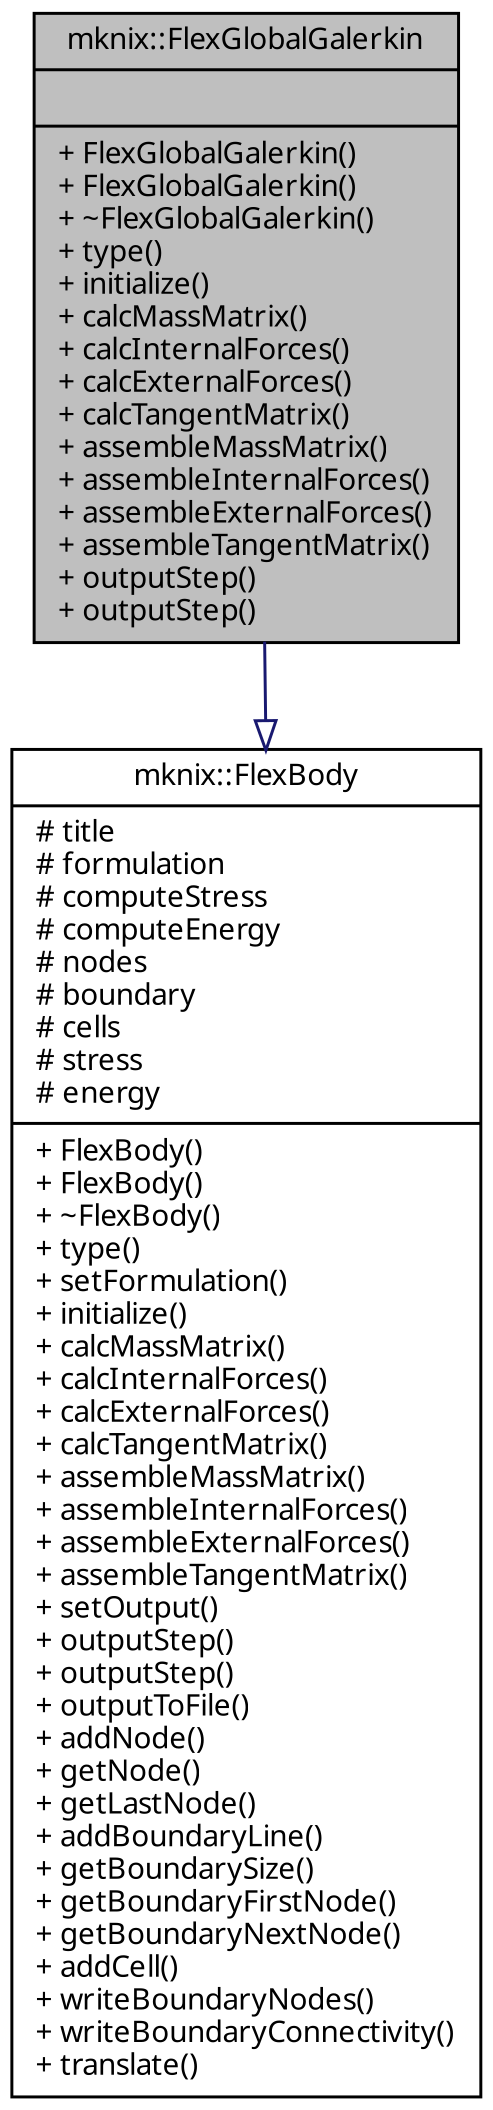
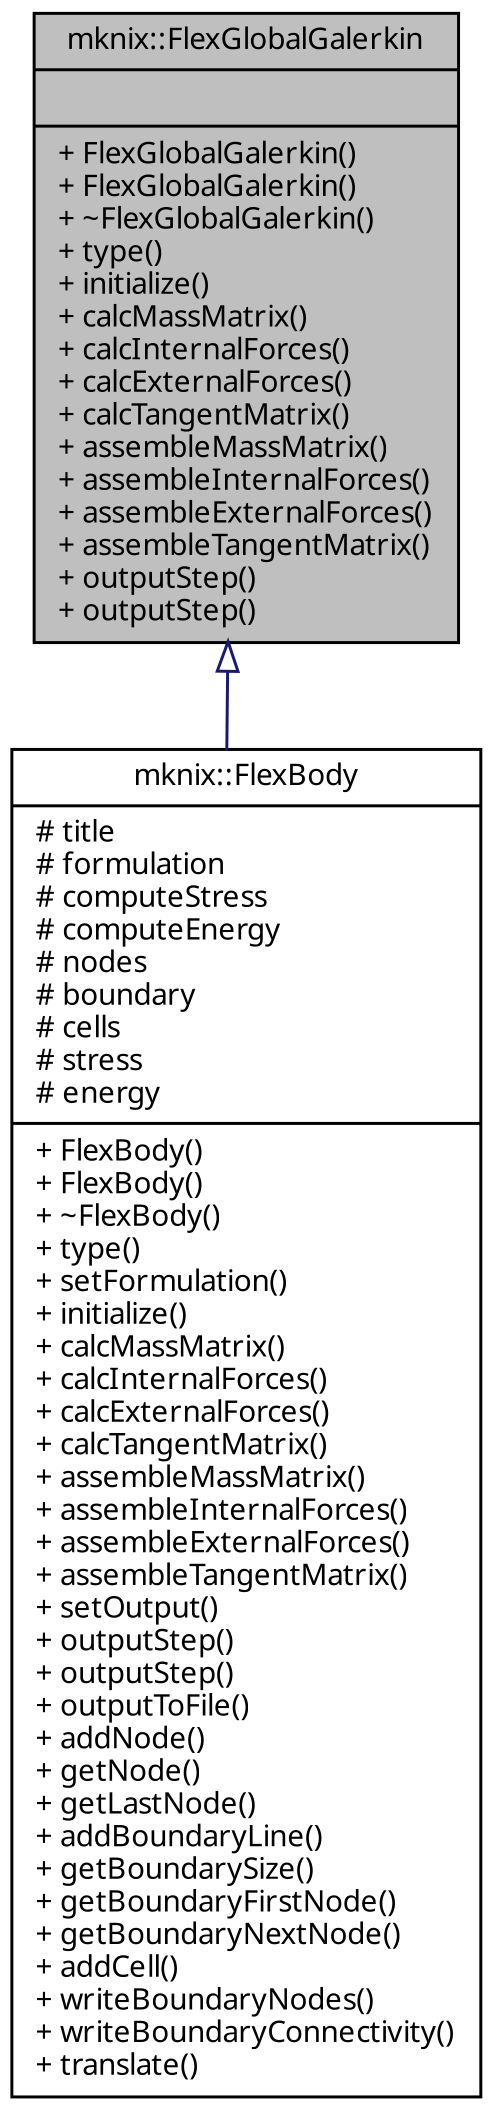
edge "mknix::FlexGlobalGalerkin" -> "mknix::FlexBody": reversed
